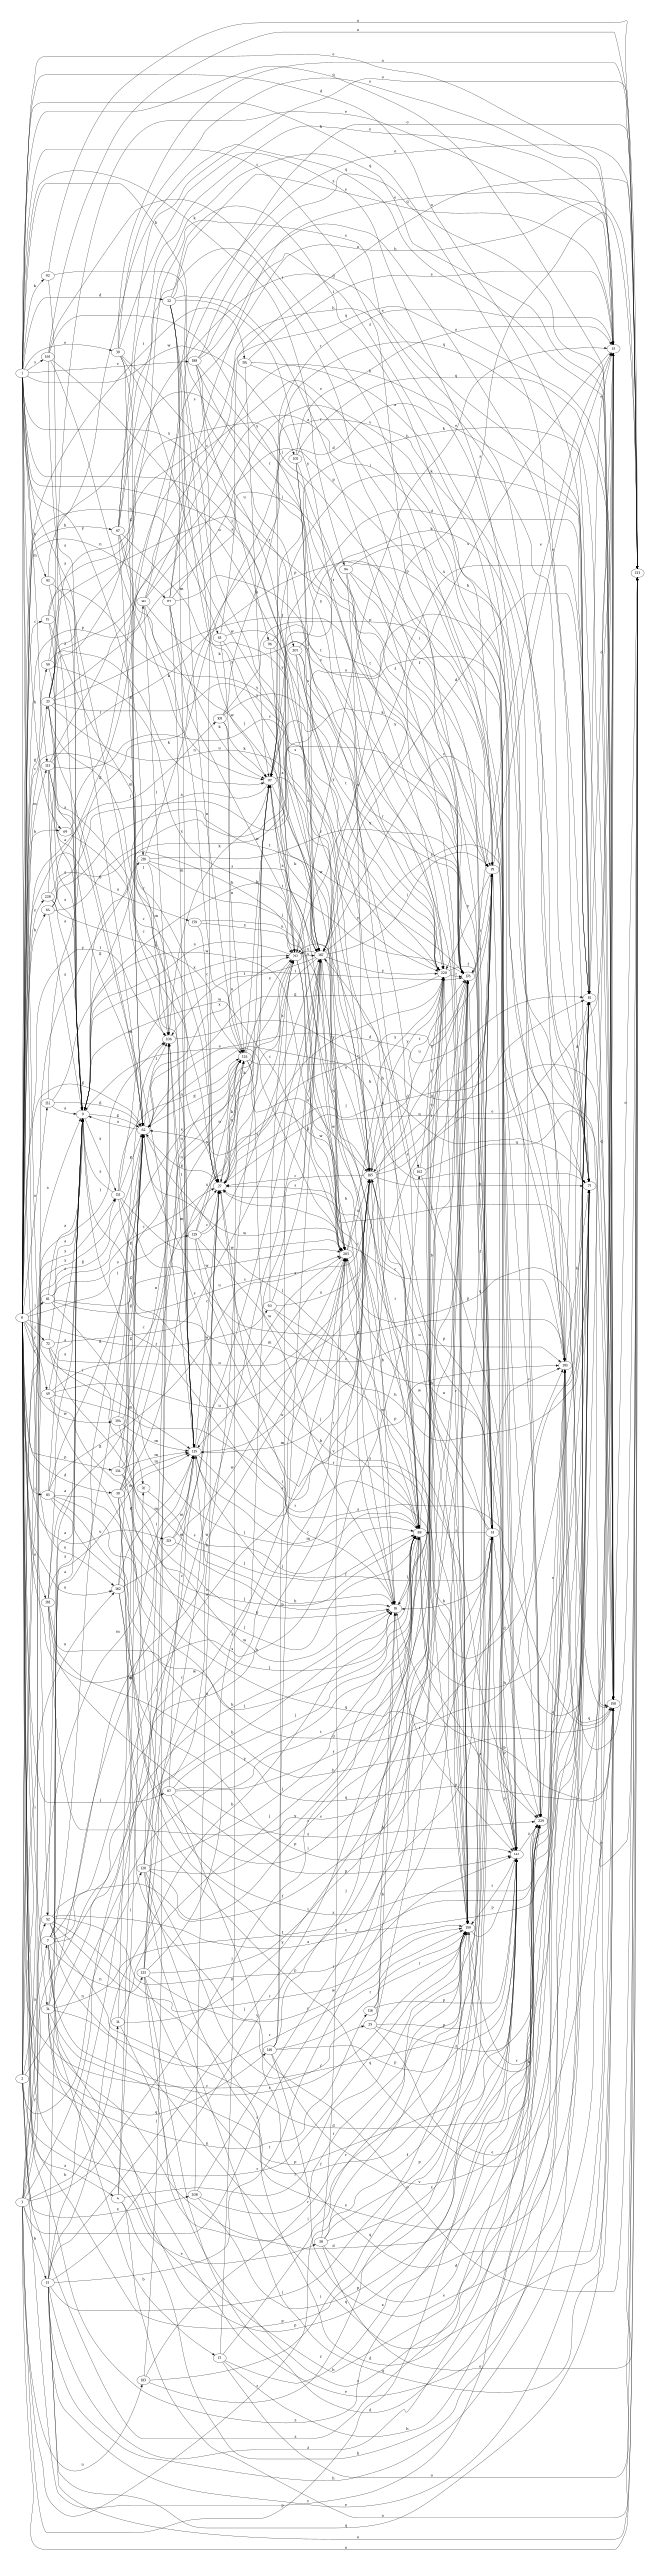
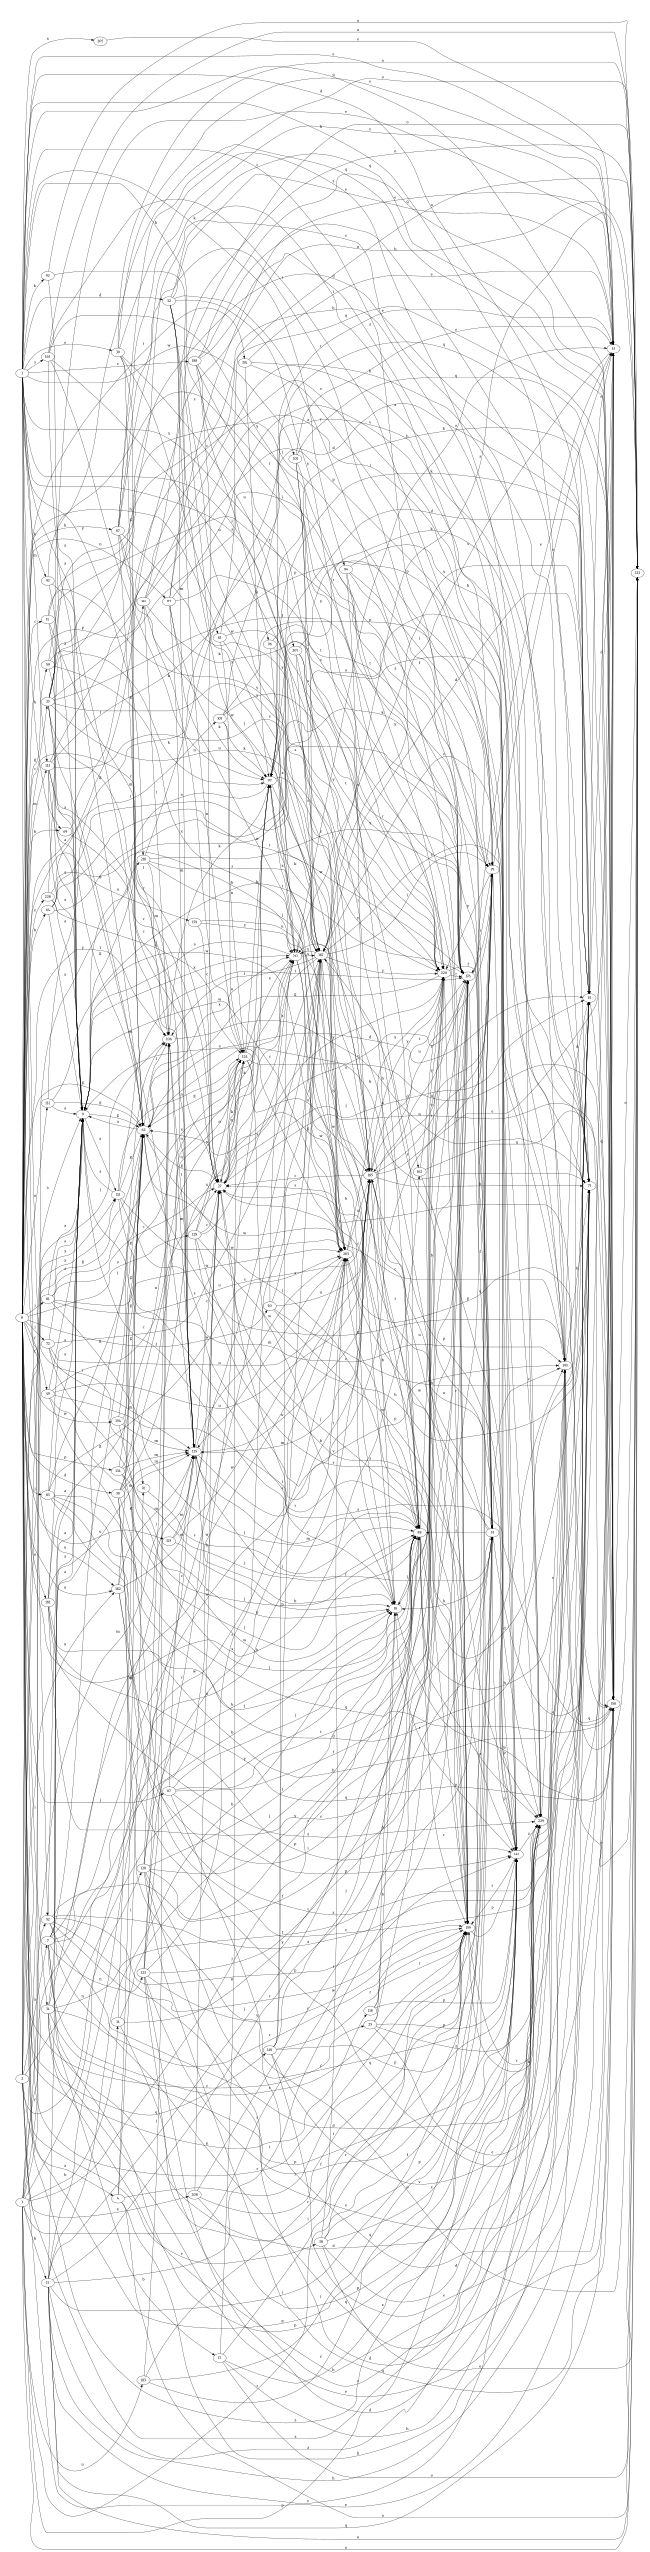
node "205": added
edge "88" -> "159": added, label "r"
